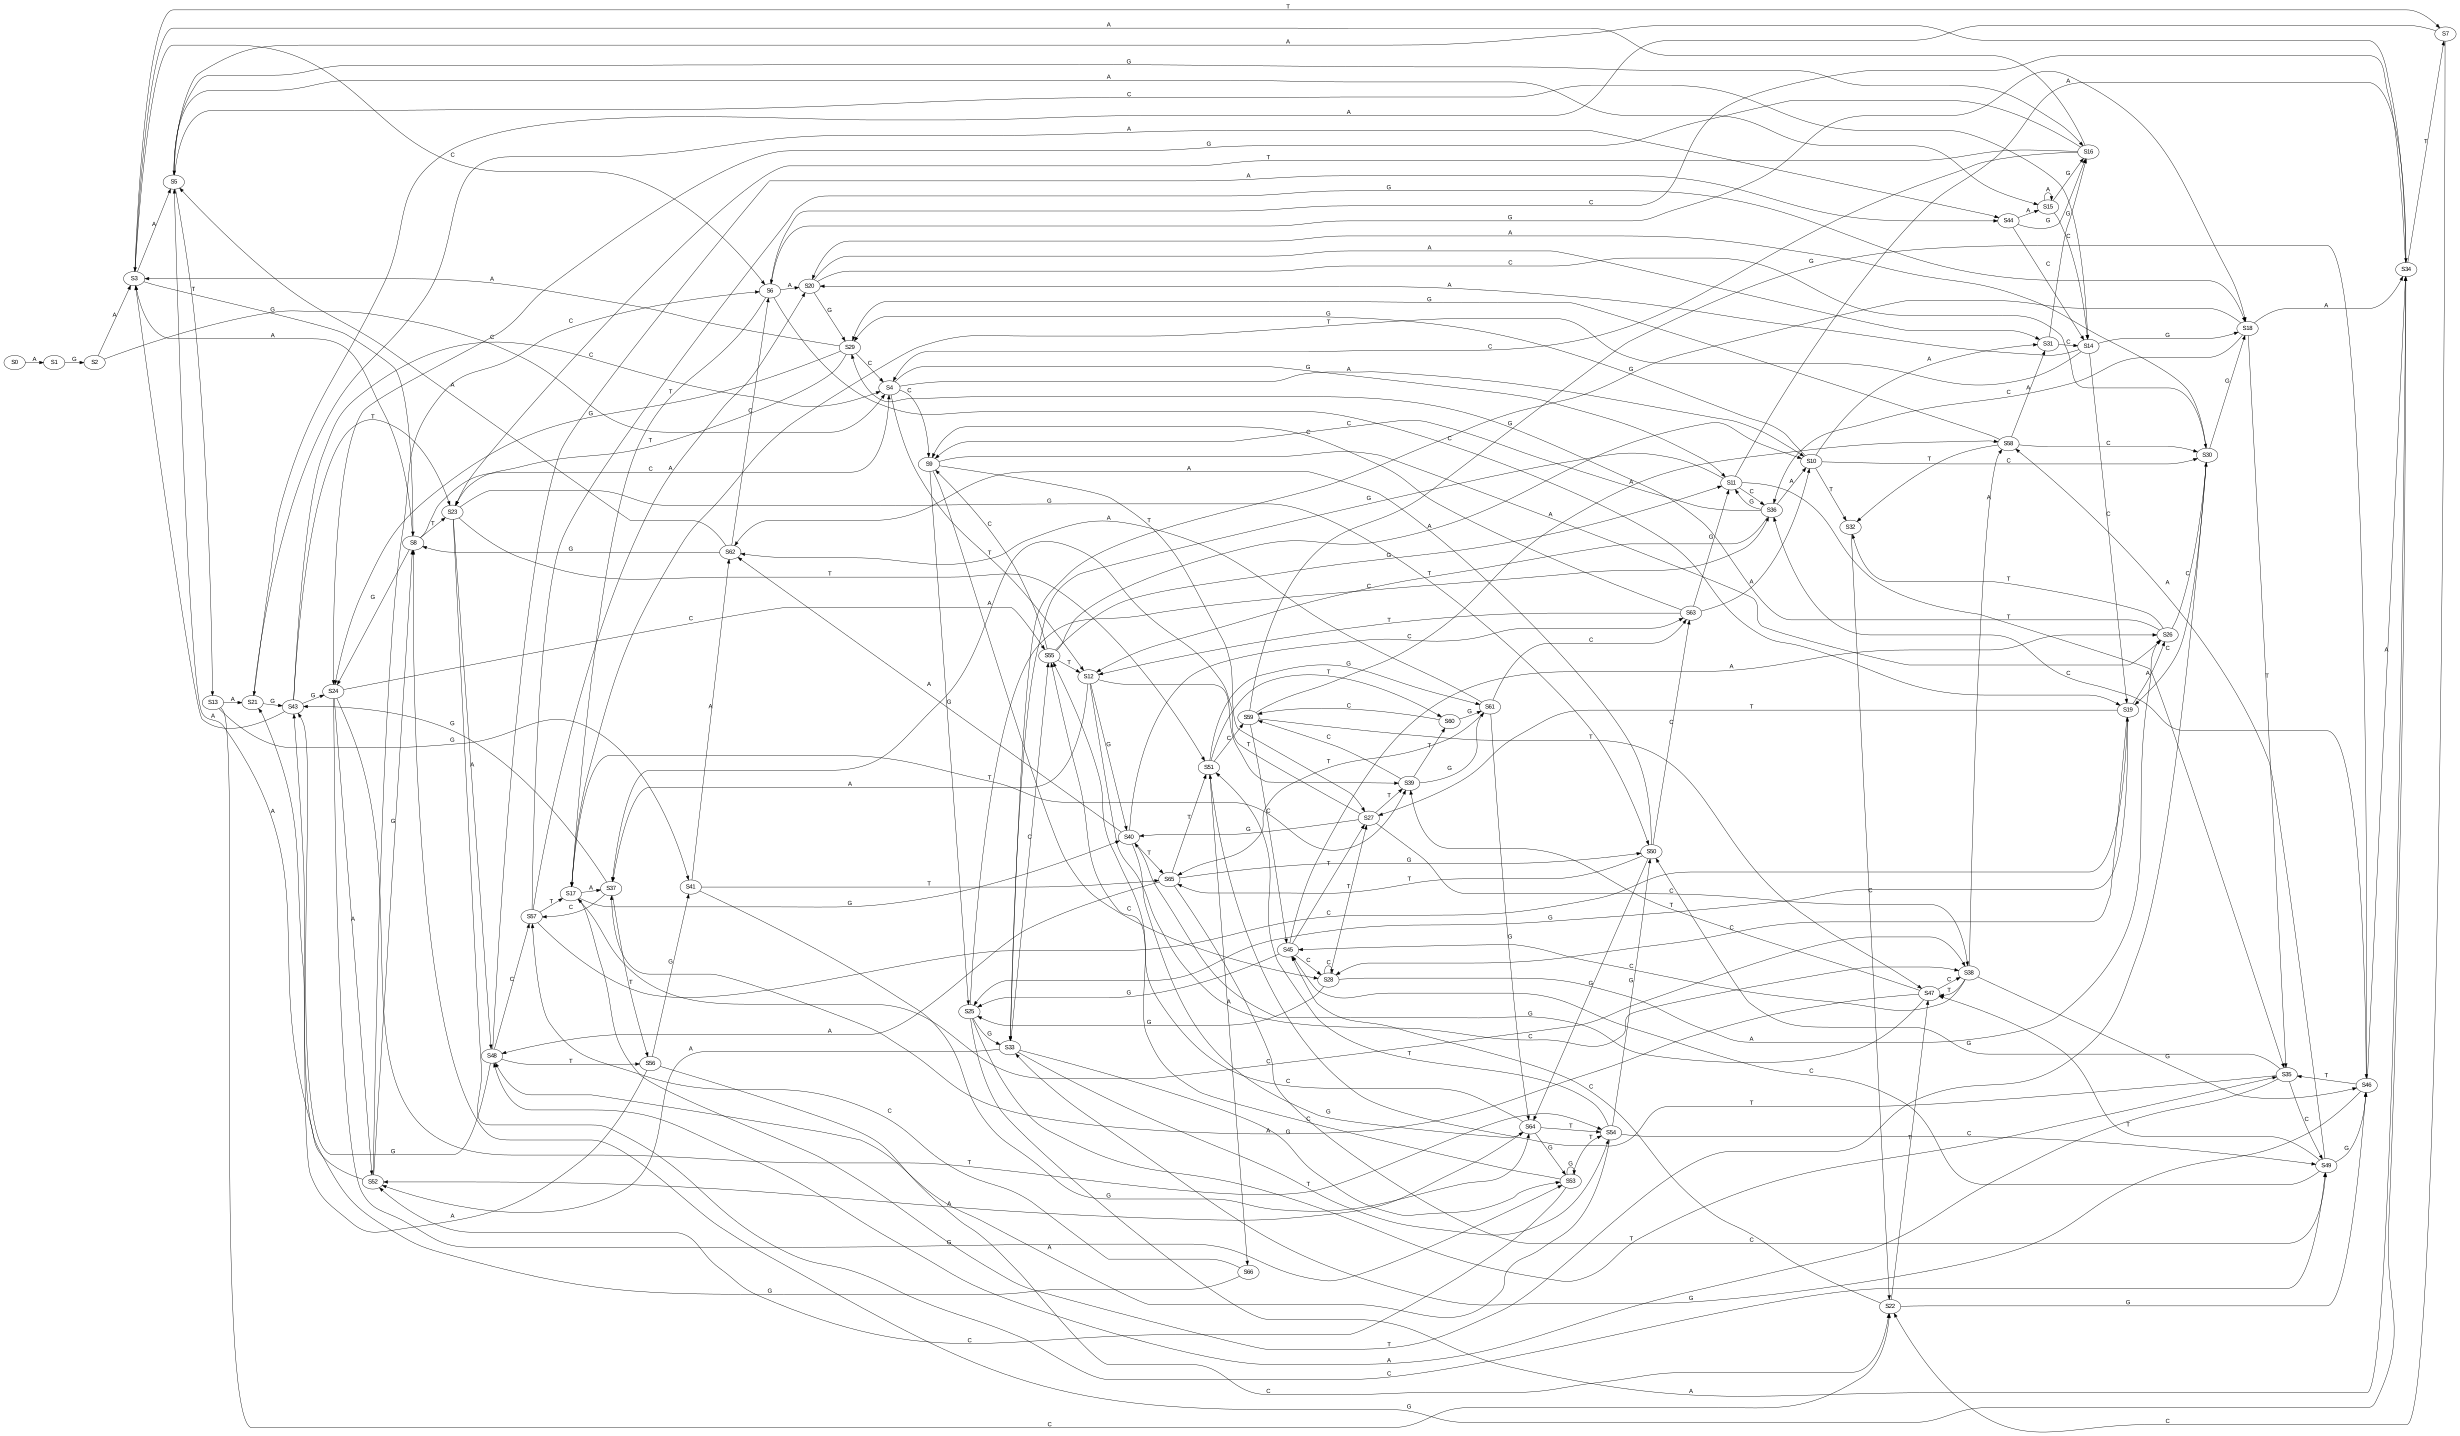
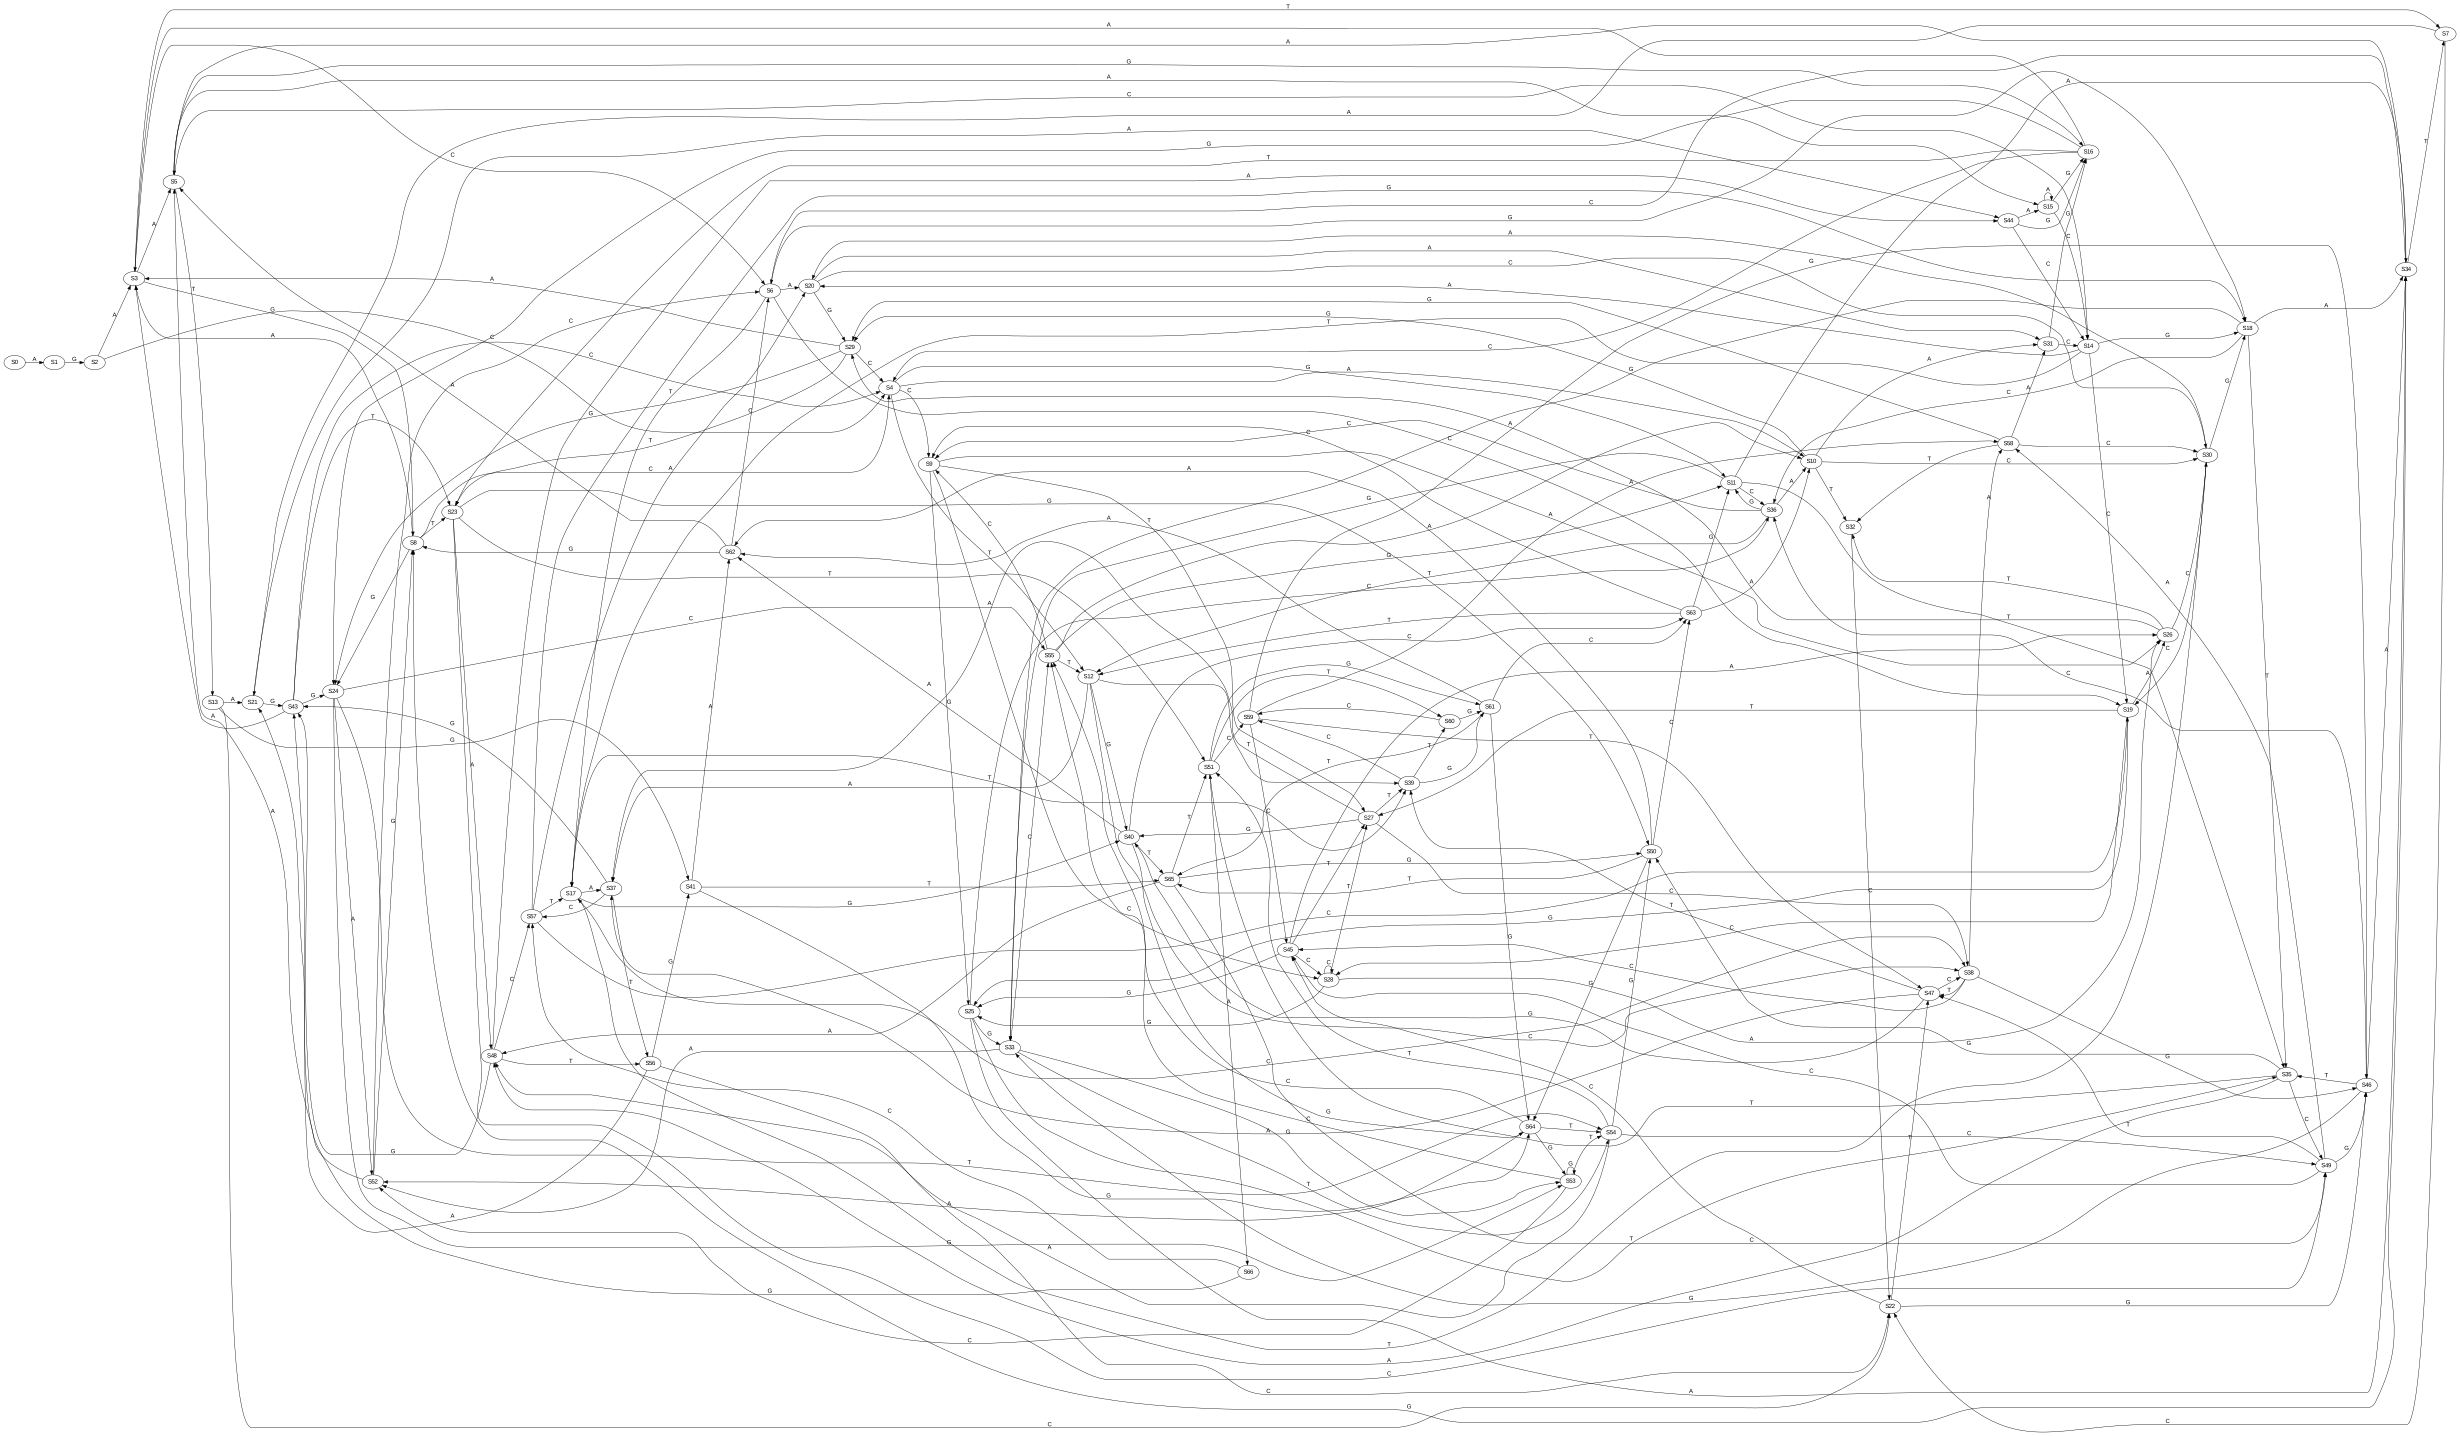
edge "S26" -> "S29": label "G" -> "A"
